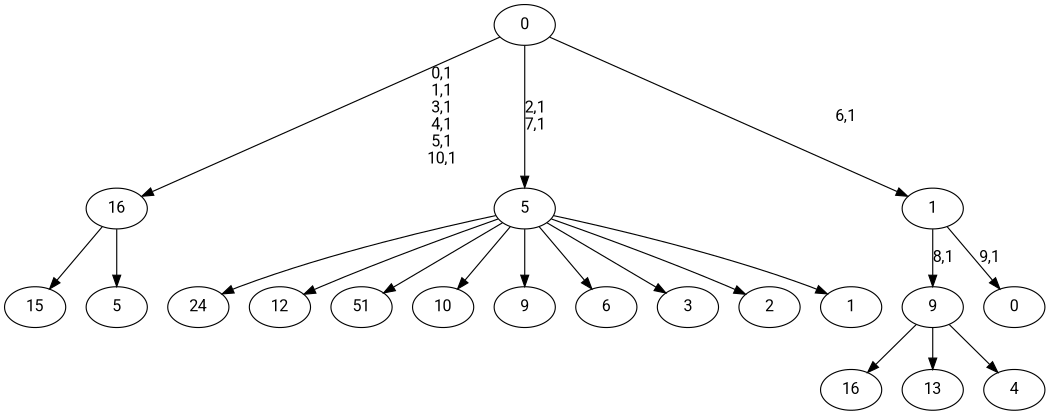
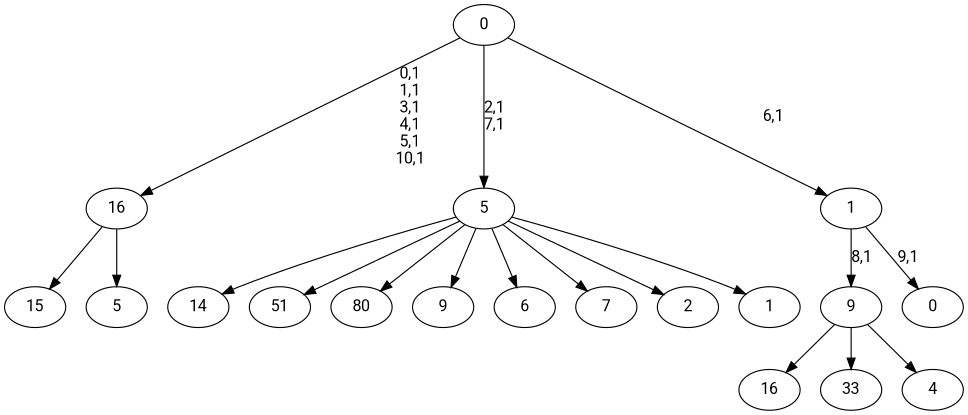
node "24": label "24" -> "14"
node "12": removed
node "10": label "10" -> "80"
node "3": label "3" -> "7"
node "13": label "13" -> "33"
